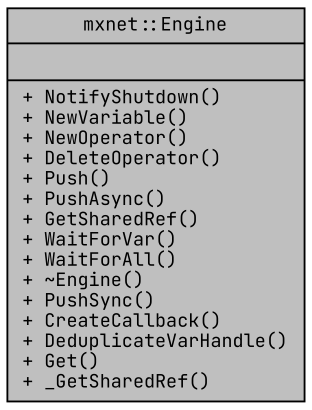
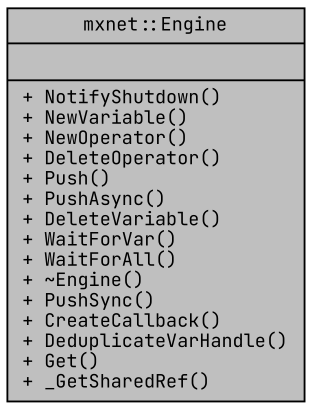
node "mxnet::Engine": text "+ GetSharedRef()" -> "+ DeleteVariable()"
